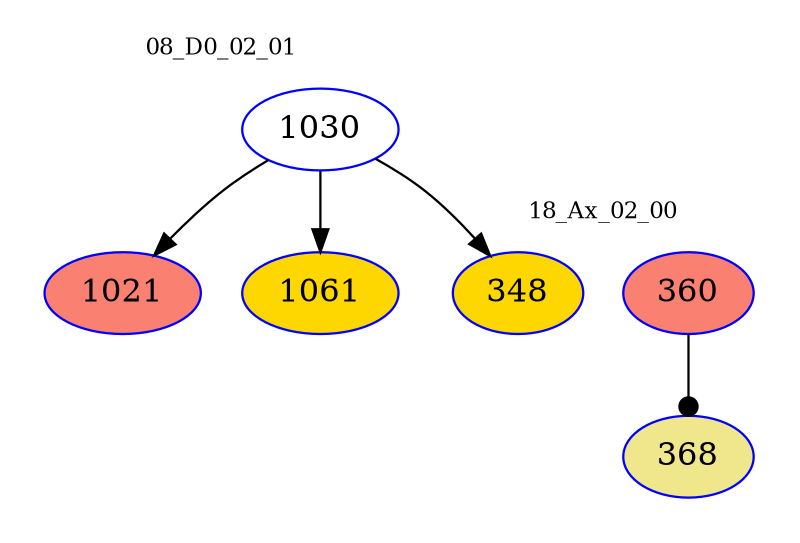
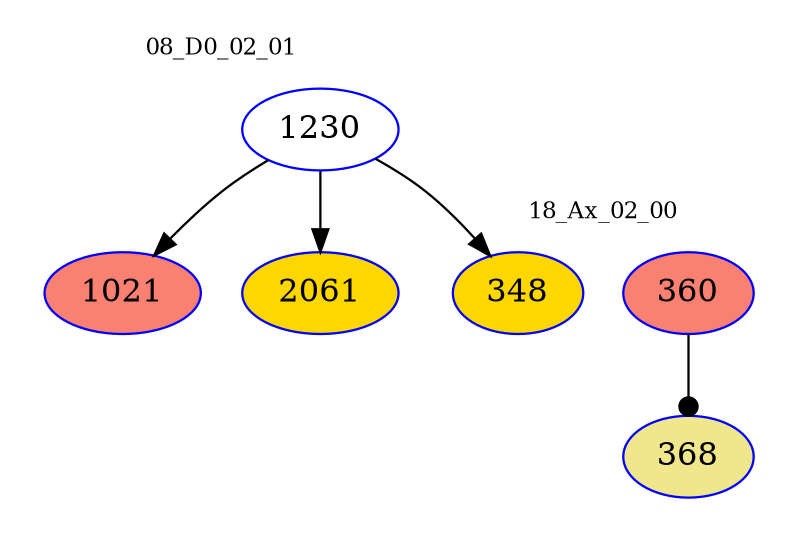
node "1030": label "1030" -> "1230"
node "1061": label "1061" -> "2061"
